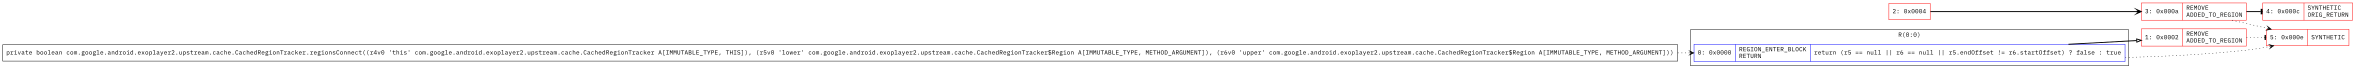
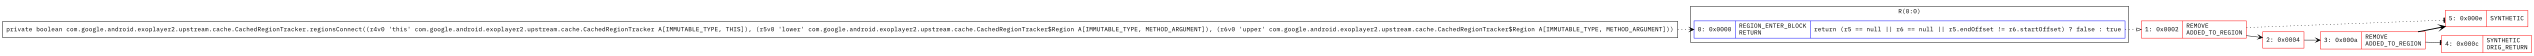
edge "2: 0x0004" -> "3: 0x000a": style bold -> solid
edge "3: 0x000a" -> "4: 0x000c": style bold -> solid
edge "3: 0x000a" -> "5: 0x000e": style dotted -> bold
edge "1: 0x0002" -> "2: 0x0004": added
edge "0: 0x0000" -> "1: 0x0002": style bold -> dotted
edge "0: 0x0000" -> "5: 0x000e": removed
